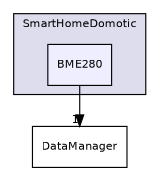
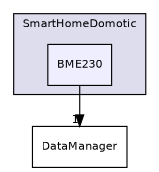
node "BME280": label "BME280" -> "BME230"
